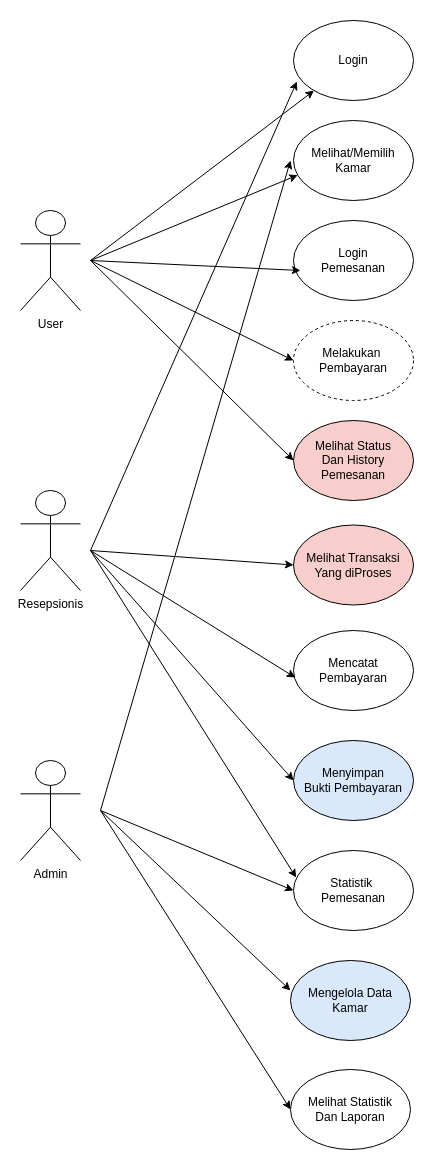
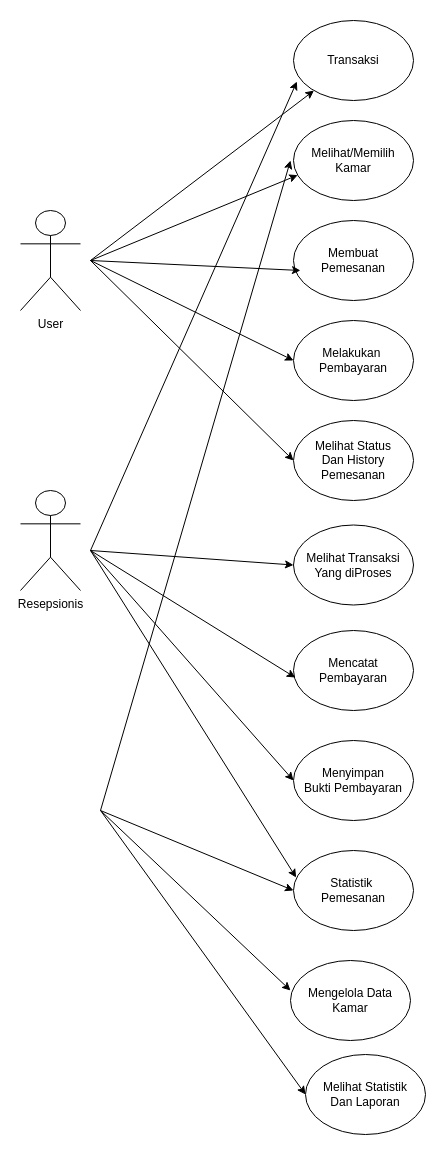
node "Login": label "Login" -> "Transaksi"
node "Login Pemesanan": label "Login Pemesanan" -> "Membuat Pemesanan"
node "Melakukan Pembayaran": style dashed -> solid
node "Melihat Status Dan History Pemesanan": fillcolor #f8cecc -> #ffffff
node "Melihat Transaksi Yang diProses": fillcolor #f8cecc -> #ffffff
node "Menyimpan Bukti Pembayaran": fillcolor #dae8fc -> #ffffff
node "Admin": removed
node "Mengelola Data Kamar": fillcolor #dae8fc -> #ffffff
node "Melihat Statistik Dan Laporan": moved (351, 1110) -> (366, 1095)
